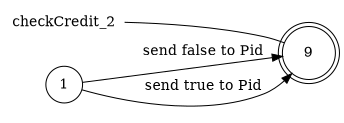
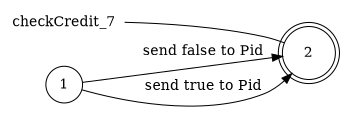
node "checkCredit_2": label "checkCredit_2" -> "checkCredit_7"
node "9": label "9" -> "2"
